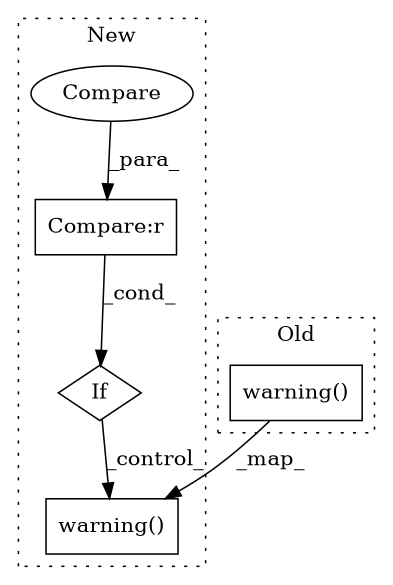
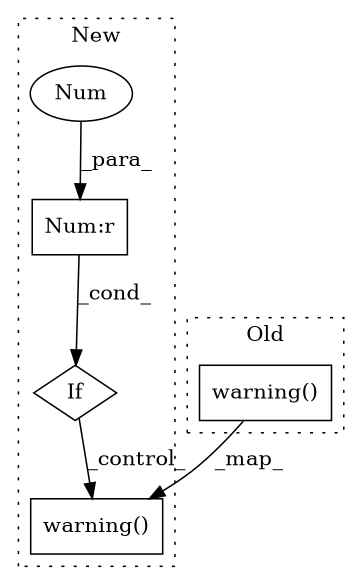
node "Compare": label "Compare" -> "Num"
node "Compare:r": label "Compare:r" -> "Num:r"
